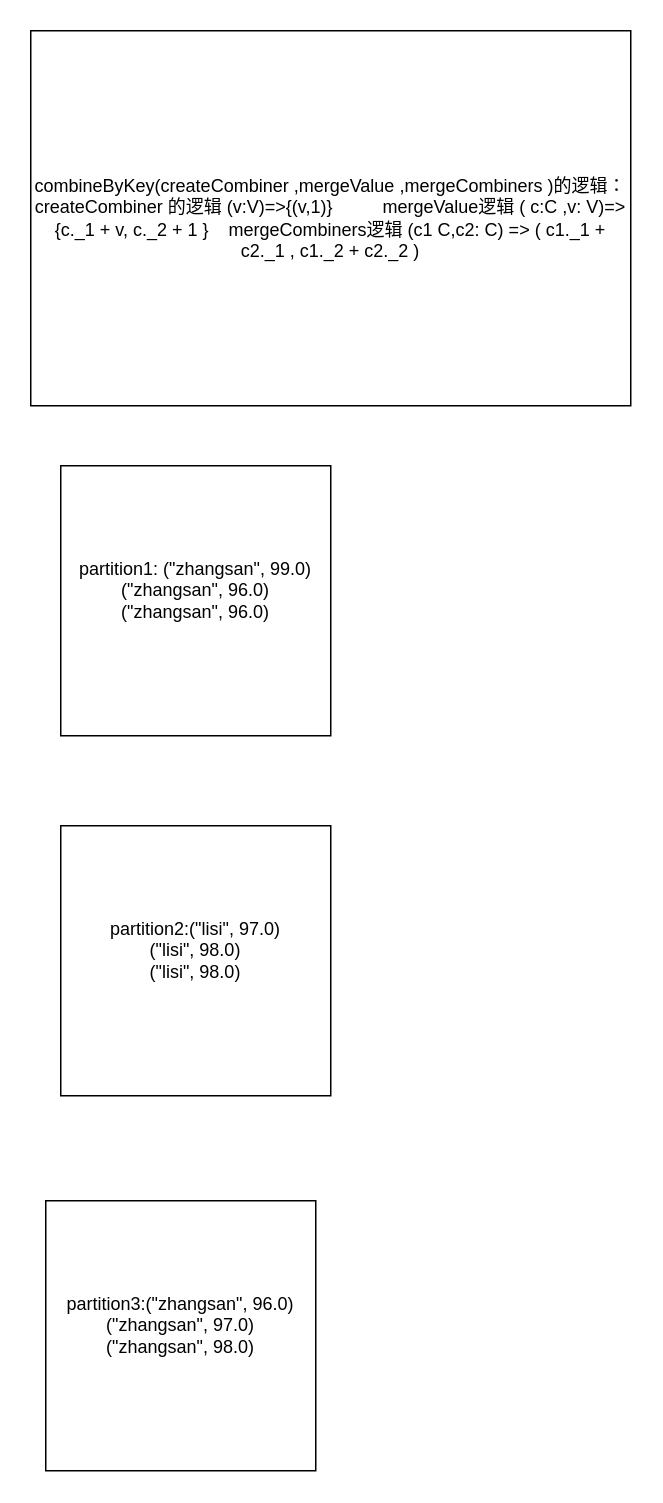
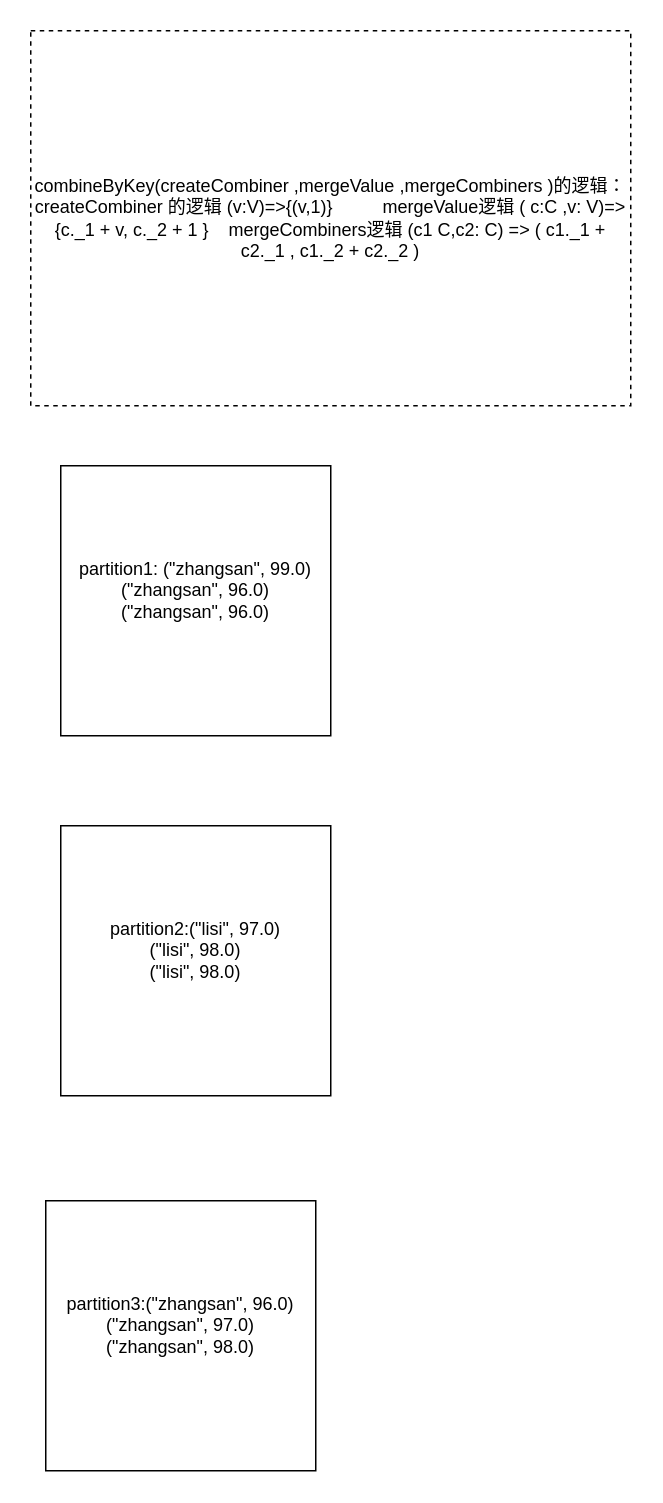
node "combineByKey(createCombiner ,mergeValue ,mergeCombiners )的逻辑：createCombiner 的逻辑 (v:V)=>{(v,1)} mergeValue逻辑 ( c:C ,v: V)=> {c._1 + v, c._2 + 1 } mergeCombiners逻辑 (c1 C,c2: C) => ( c1._1 + c2._1 , c1._2 + c2._2 )": style solid -> dashed
